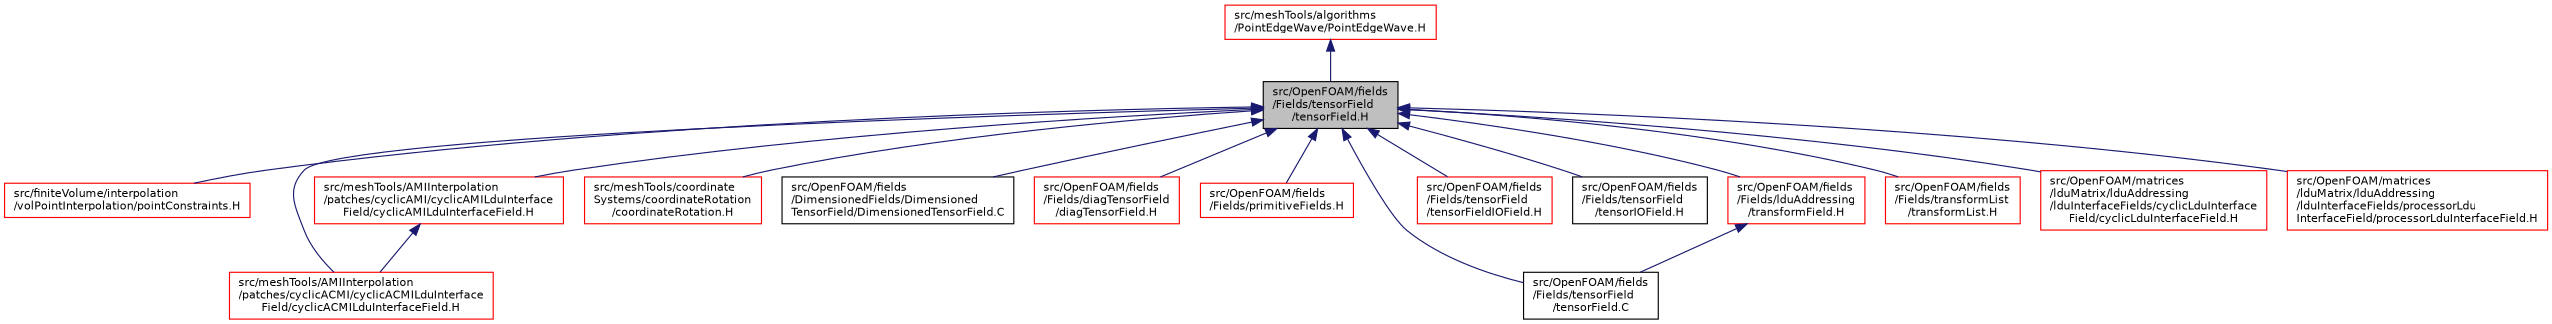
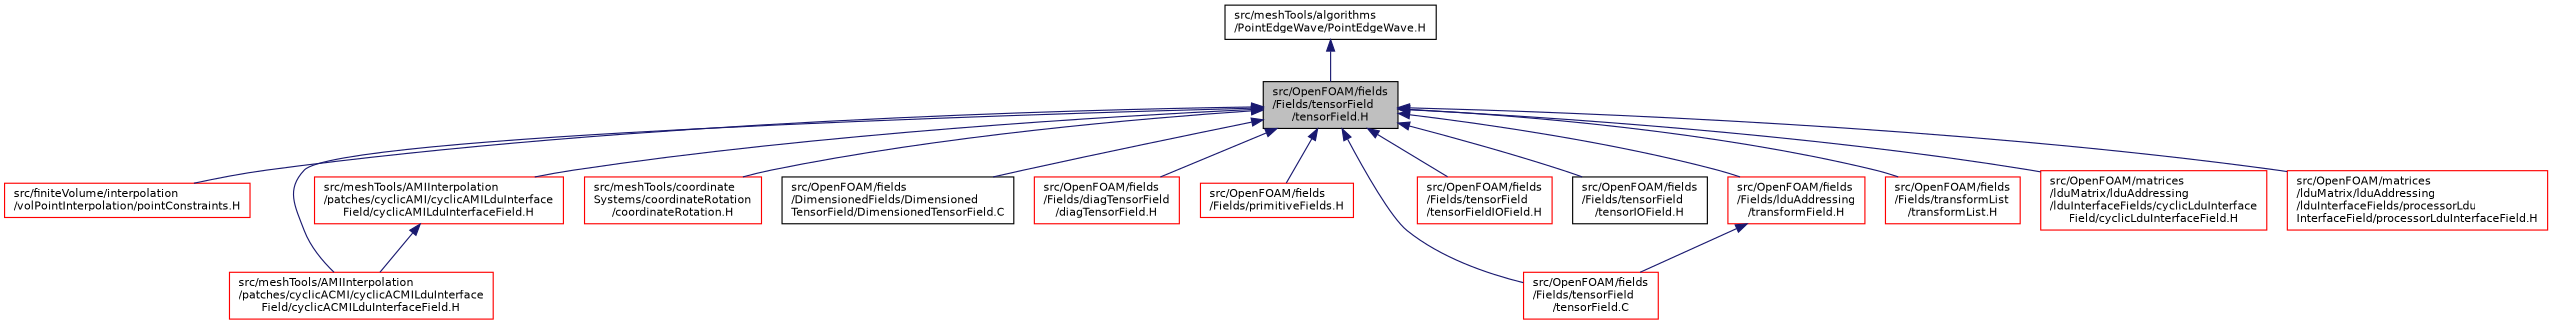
node "src/meshTools/algorithms /PointEdgeWave/PointEdgeWave.H": color red -> black
node "src/OpenFOAM/fields /Fields/tensorField /tensorField.C": color black -> red
